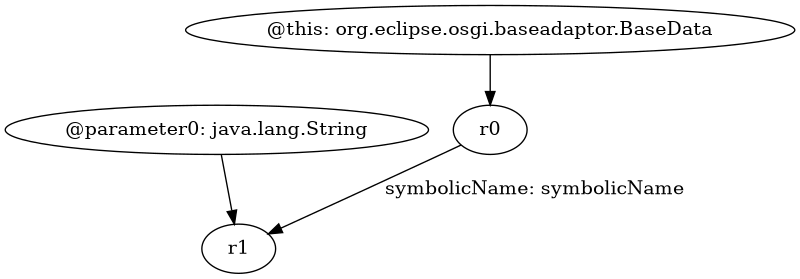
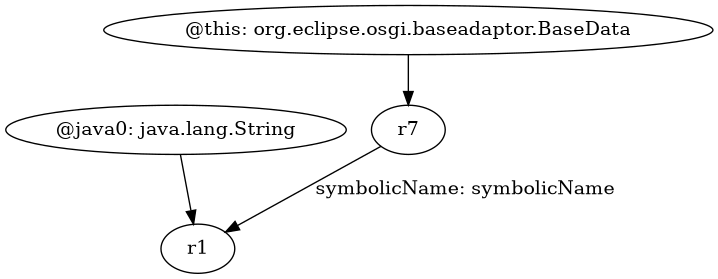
node "@parameter0: java.lang.String": label "@parameter0: java.lang.String" -> "@java0: java.lang.String"
node "r0": label "r0" -> "r7"
